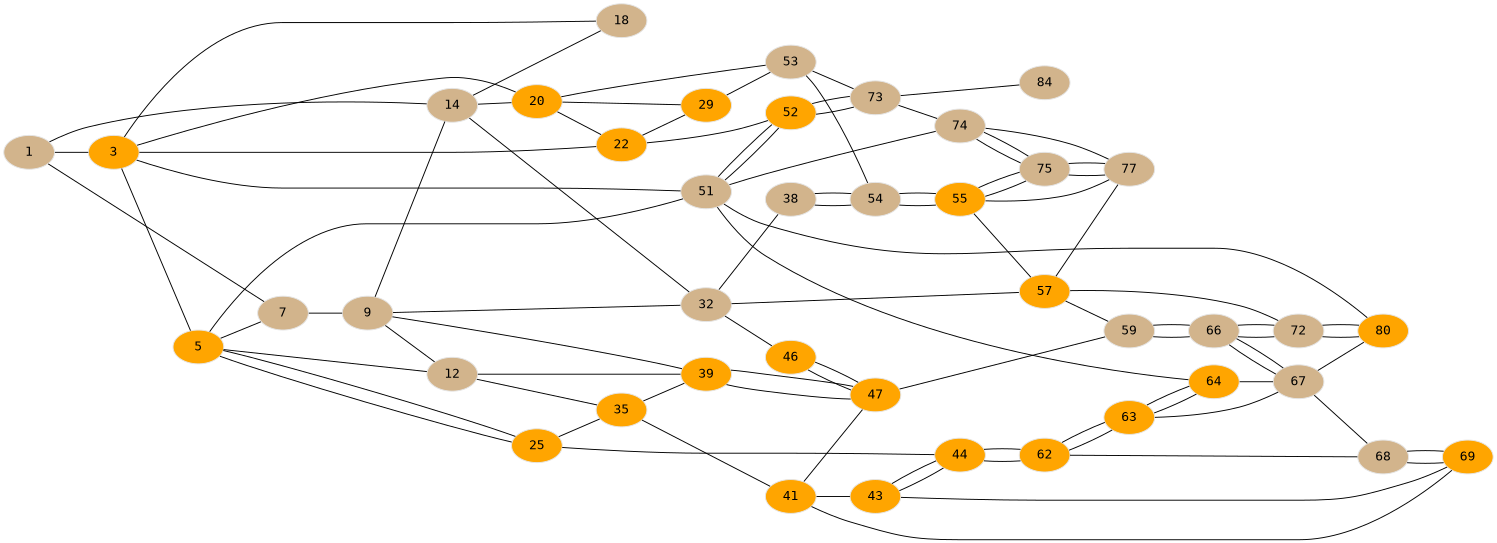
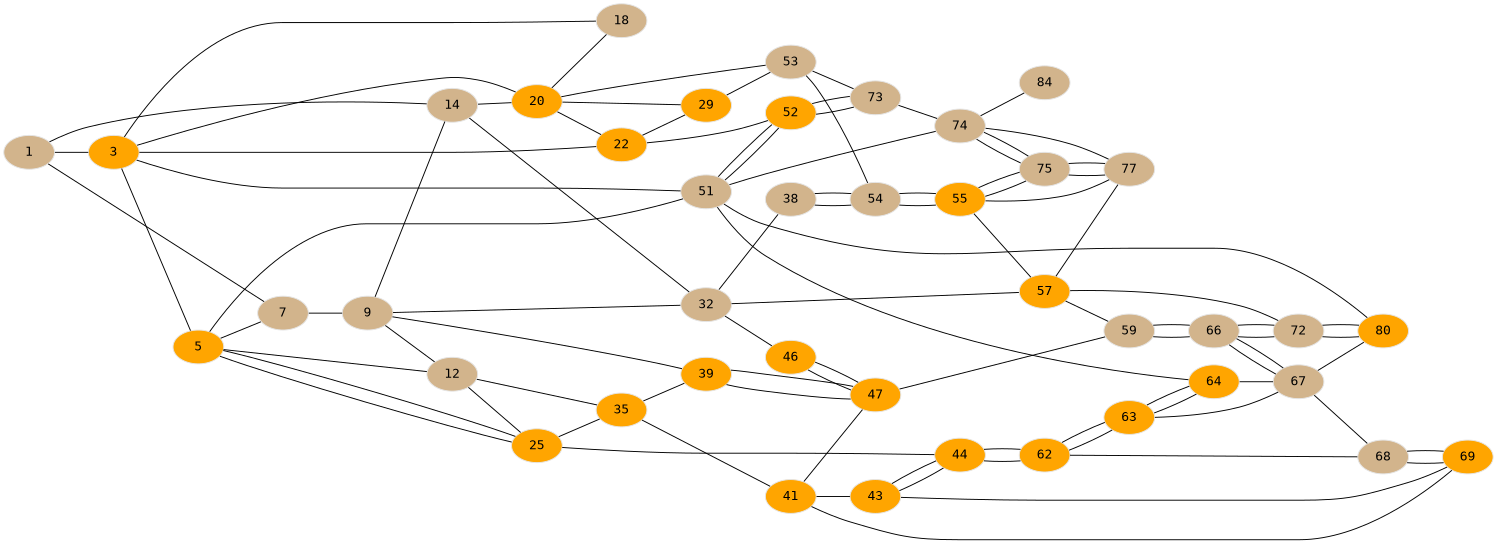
edge "18" -- "14": now "18" -- "20"
edge "84" -- "73": now "84" -- "74"
edge "12" -- "39": now "12" -- "25"
